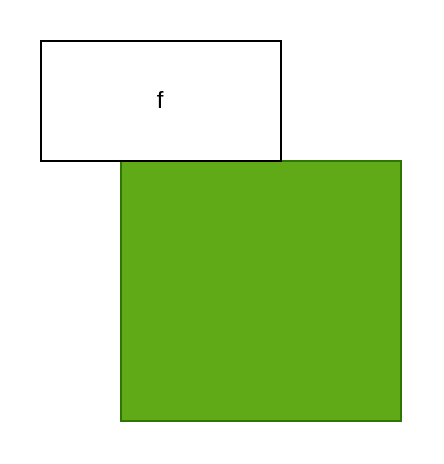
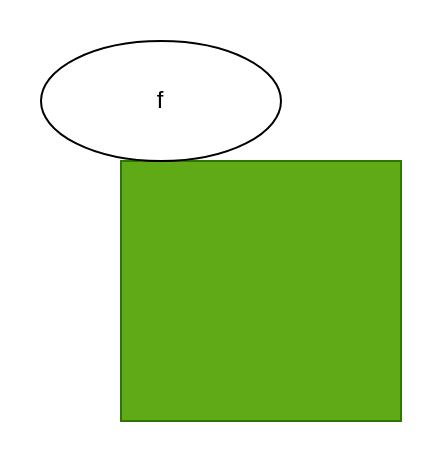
node "f": shape rectangle -> ellipse
